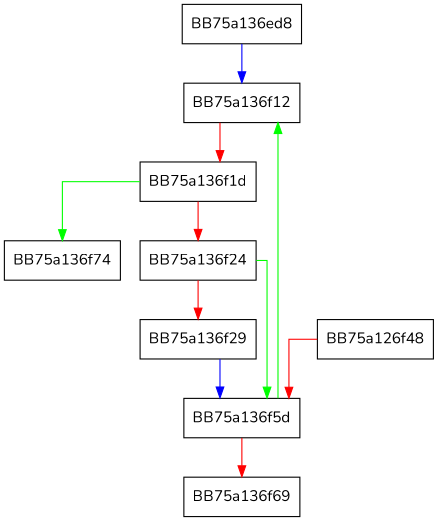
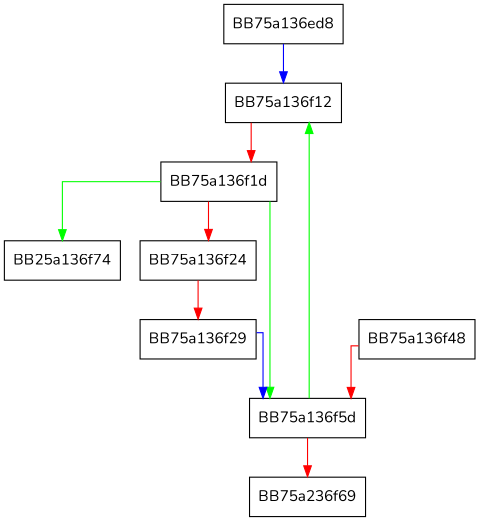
node "BB75a136f74": label "BB75a136f74" -> "BB25a136f74"
edge "BB75a136f24" -> "BB75a136f5d": now "BB75a136f1d" -> "BB75a136f5d"
node "BB75a126f48": label "BB75a126f48" -> "BB75a136f48"
node "BB75a136f69": label "BB75a136f69" -> "BB75a236f69"
